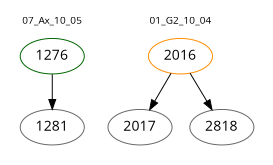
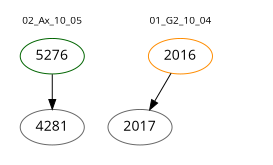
cluster "07_Ax_10_05": label "07_Ax_10_05" -> "02_Ax_10_05"
node "1276": label "1276" -> "5276"
node "1281": label "1281" -> "4281"
node "2818": removed
